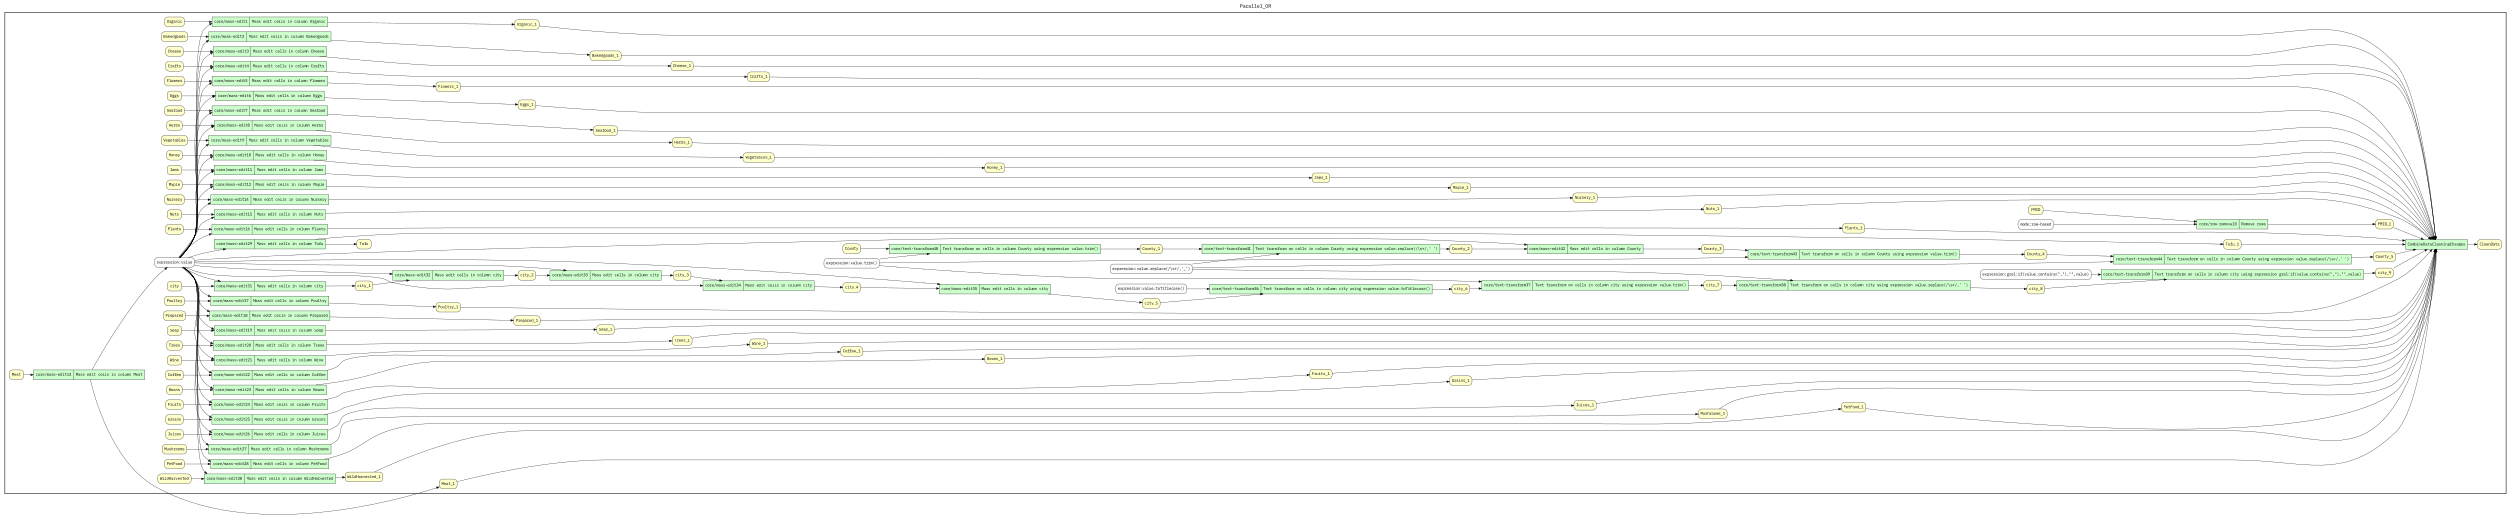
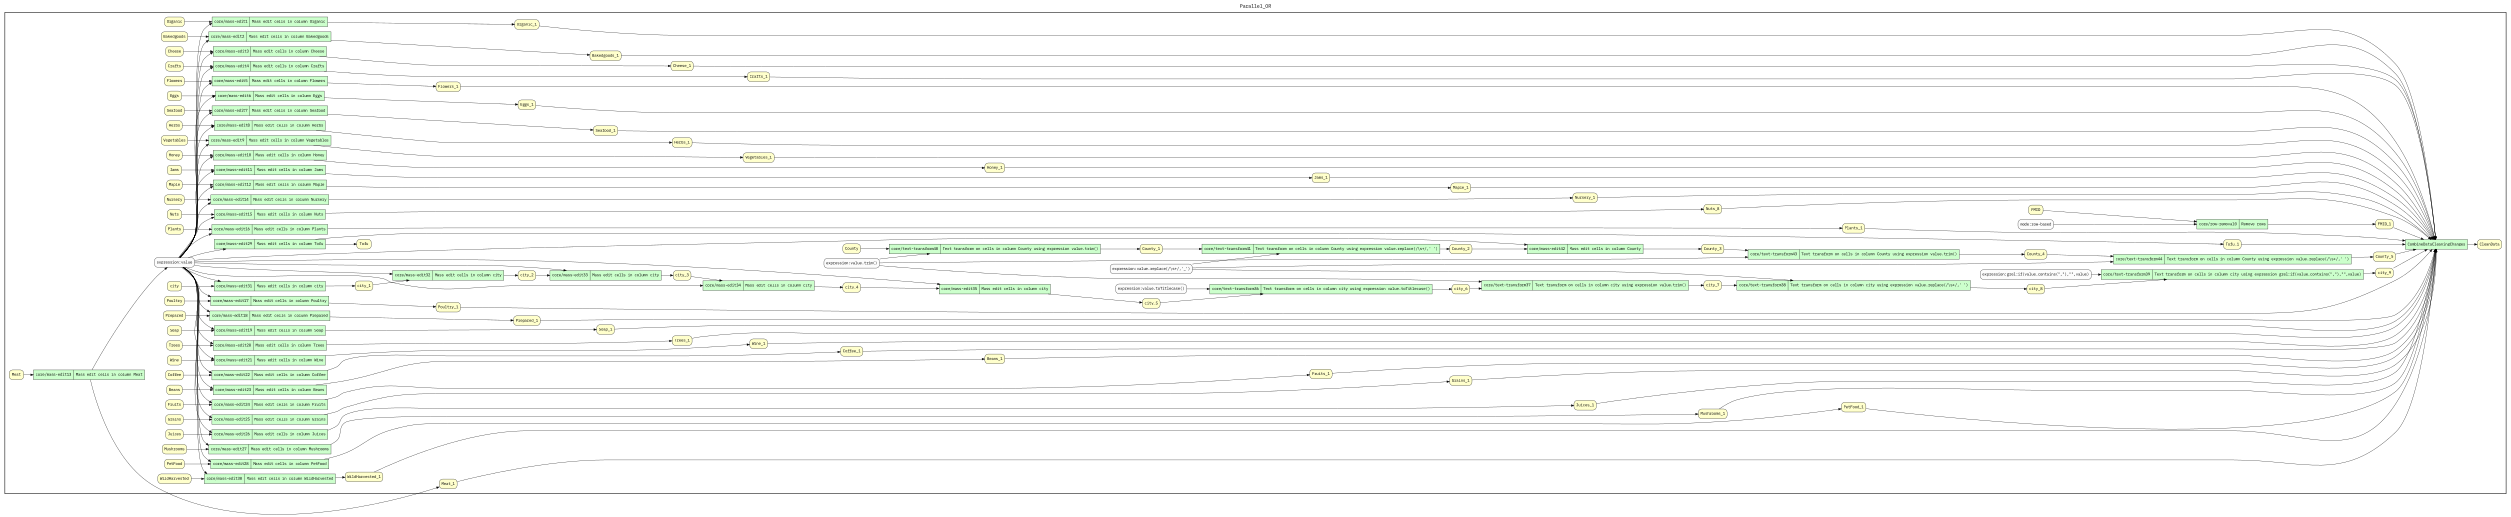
node "Nuts_1": label "Nuts_1" -> "Nuts_8"
